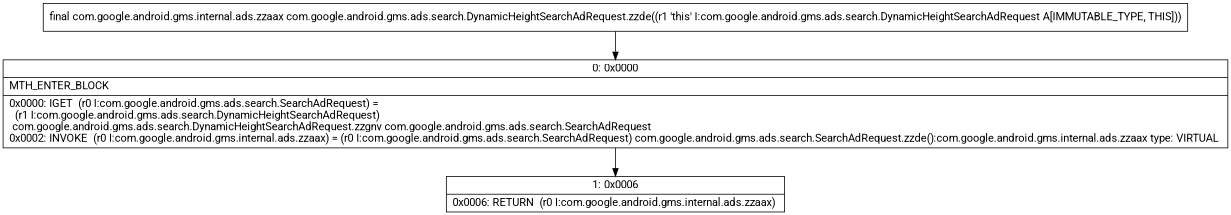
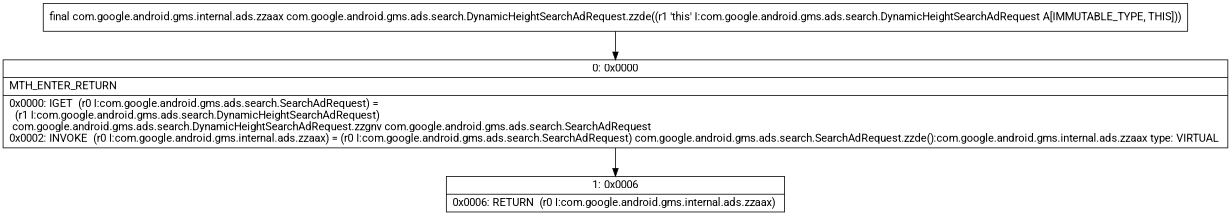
node "0: 0x0000": text "MTH_ENTER_BLOCK" -> "MTH_ENTER_RETURN"
